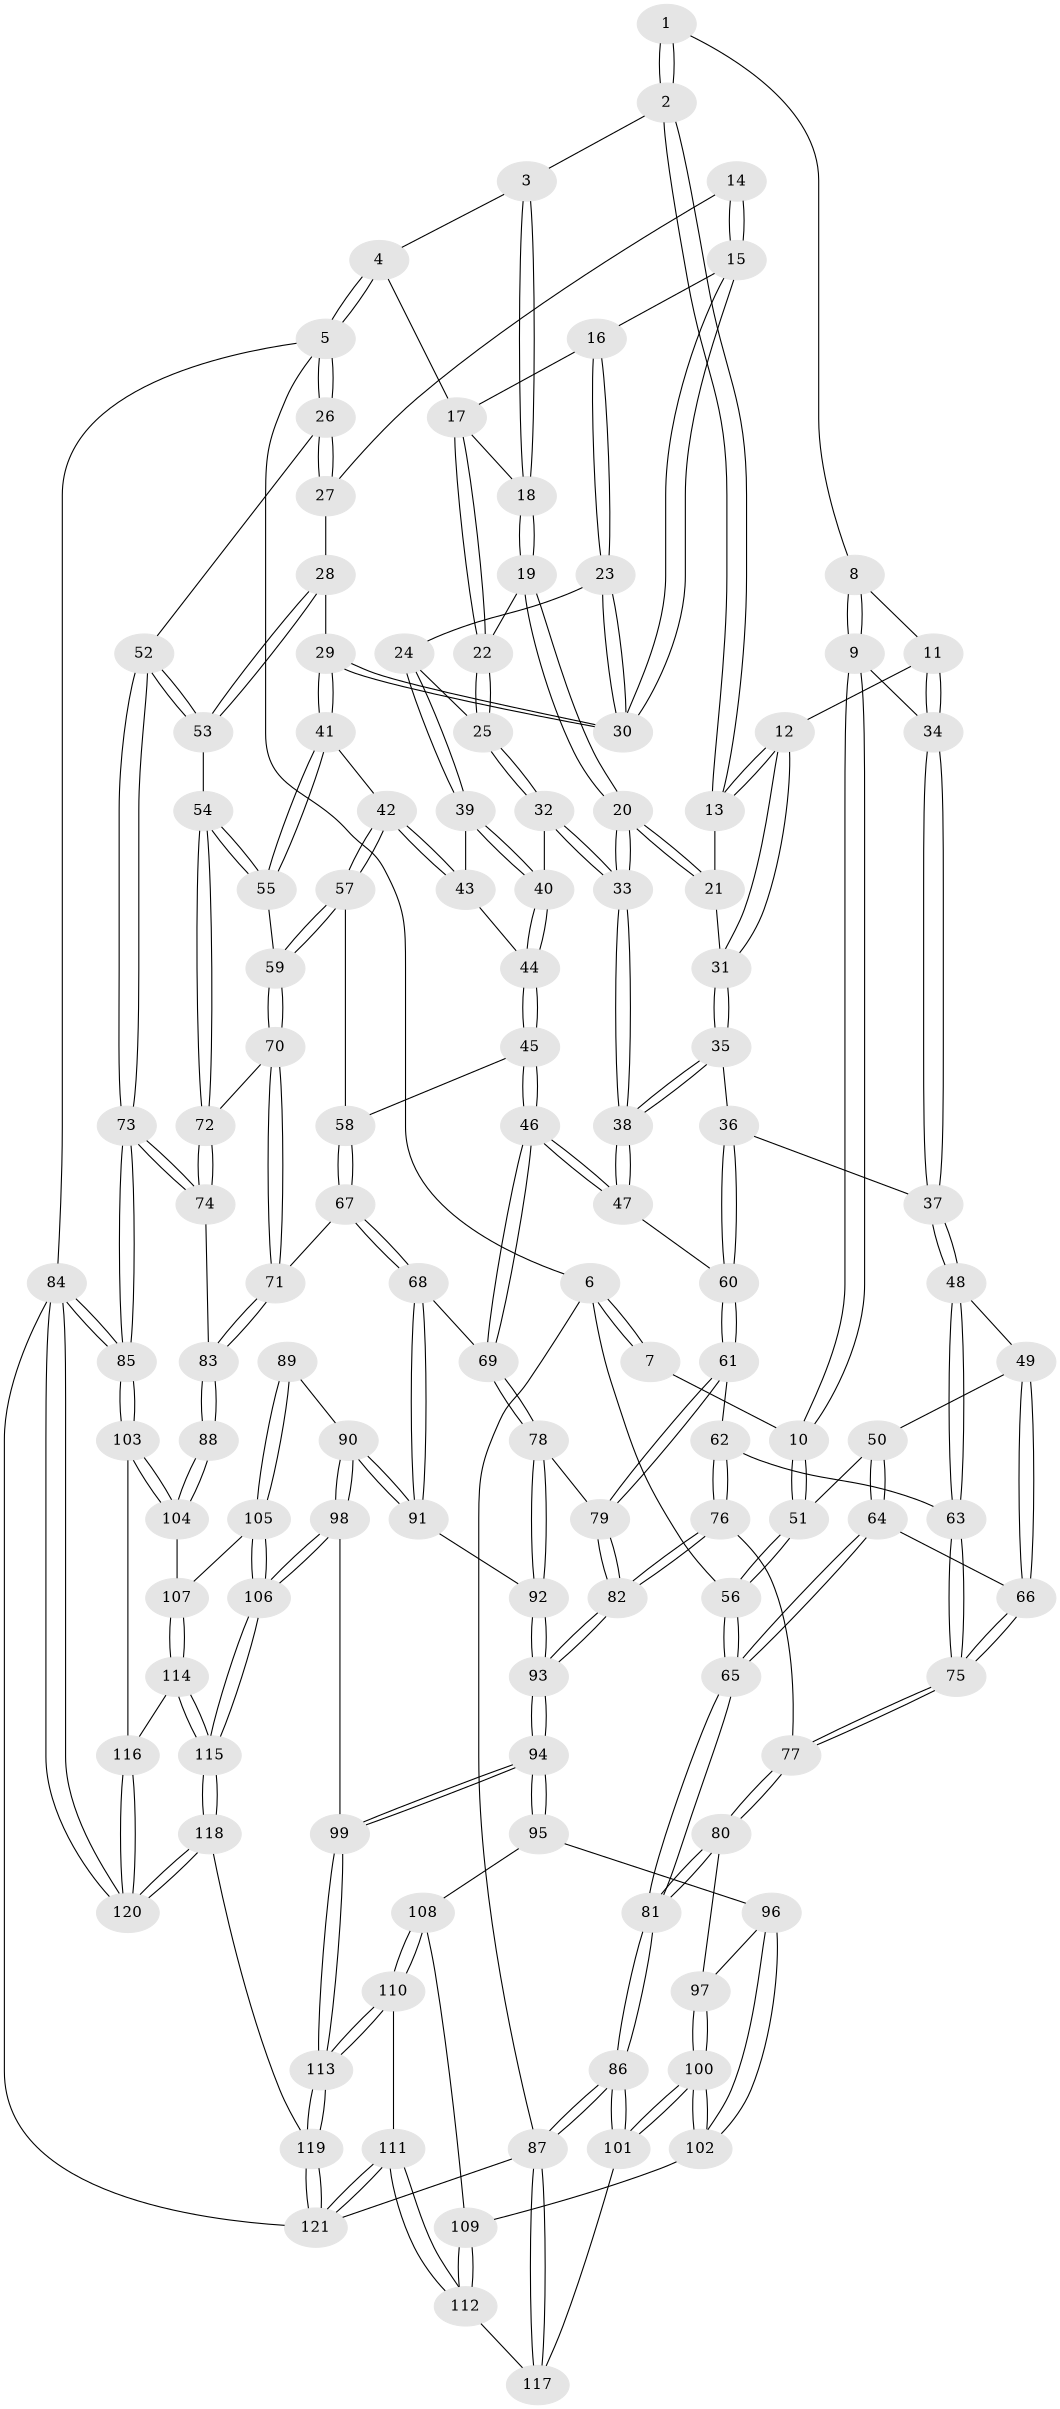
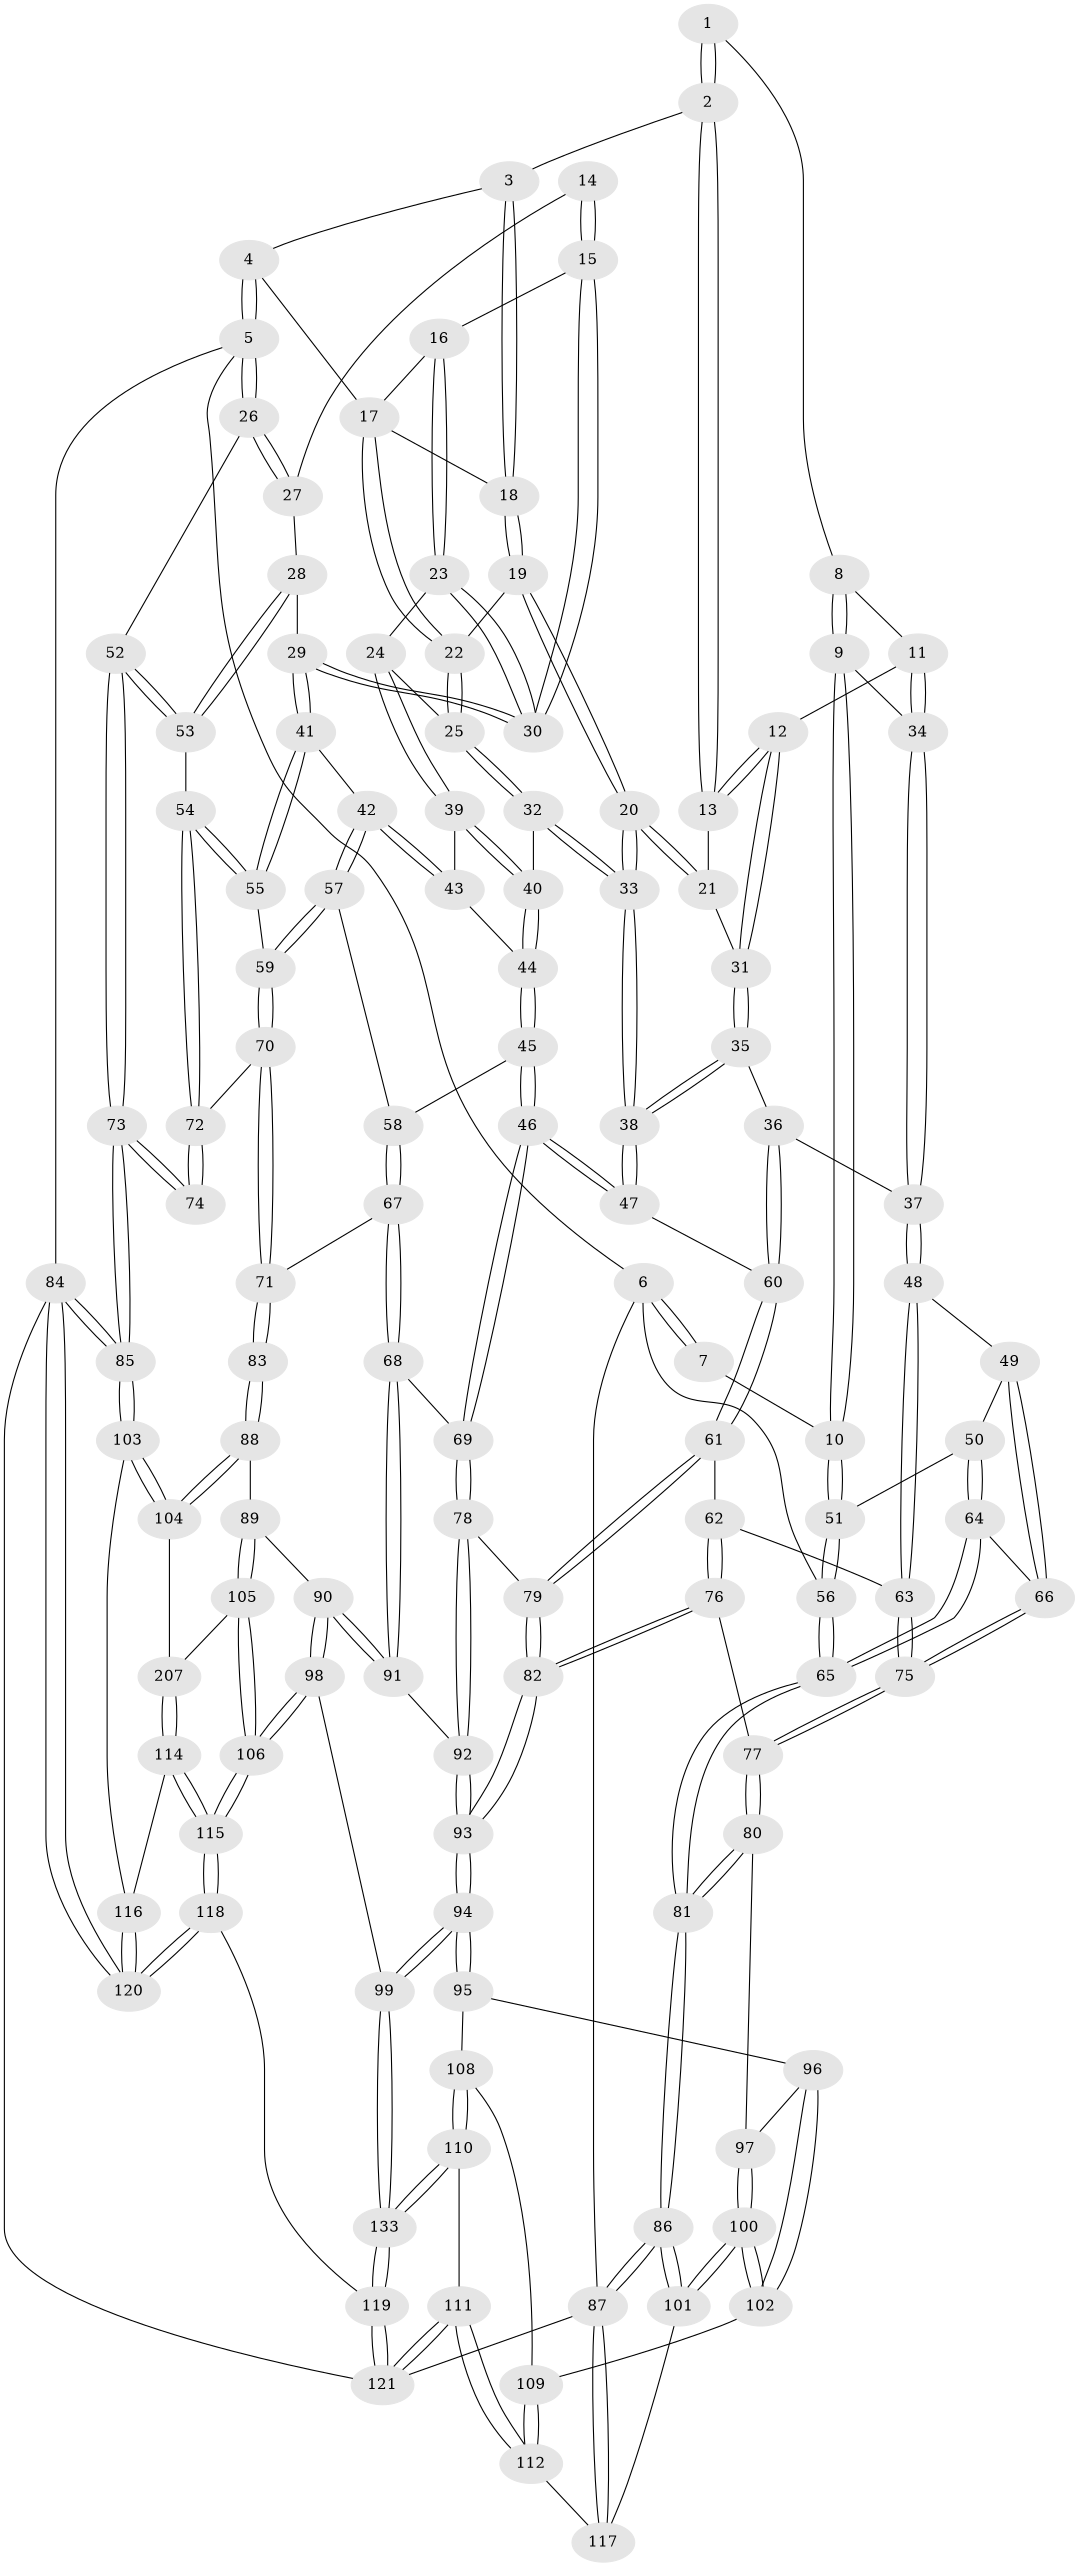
edge "74" -- "83": removed
edge "88" -- "89": added
node "107": label "107" -> "207"
node "113": label "113" -> "133"
